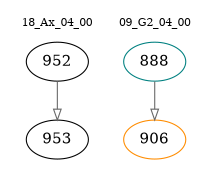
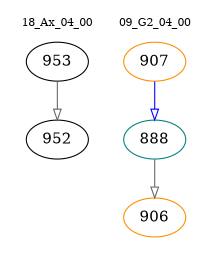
node "907": added
edge "952" -> "953": reversed
